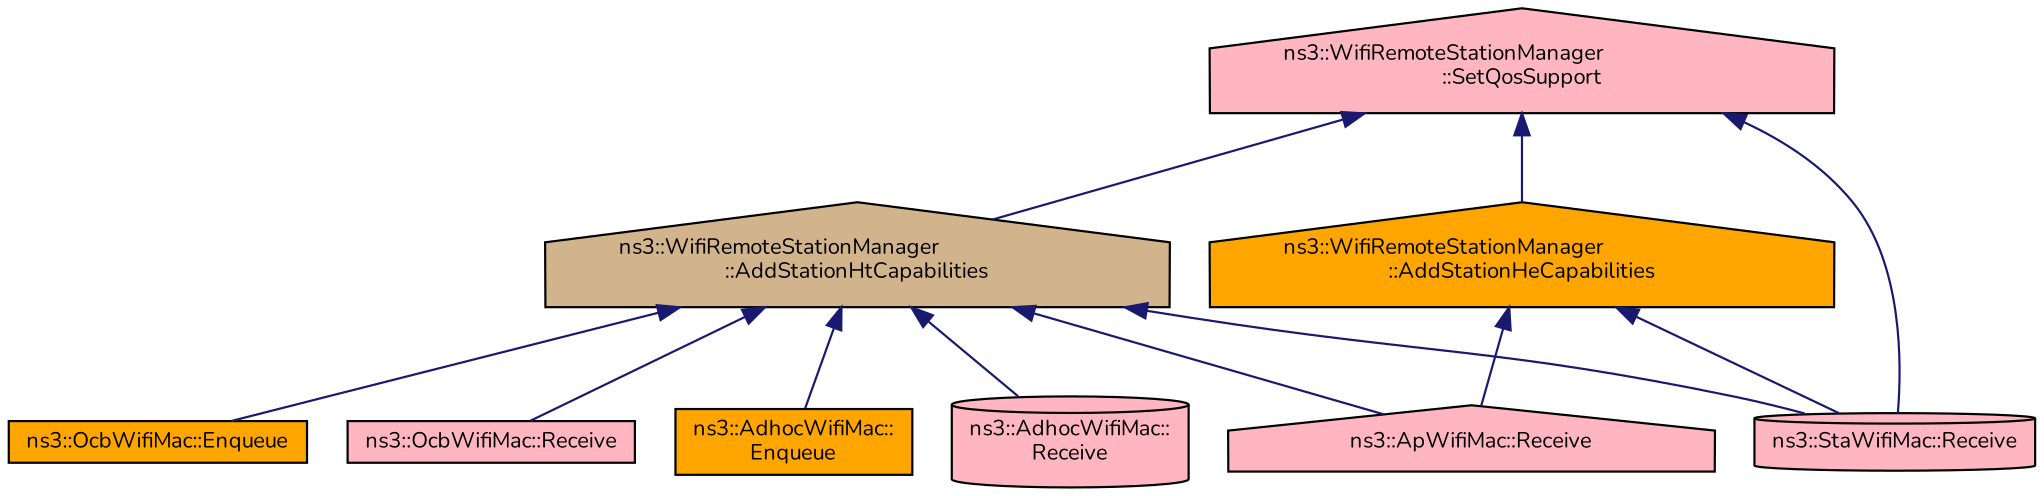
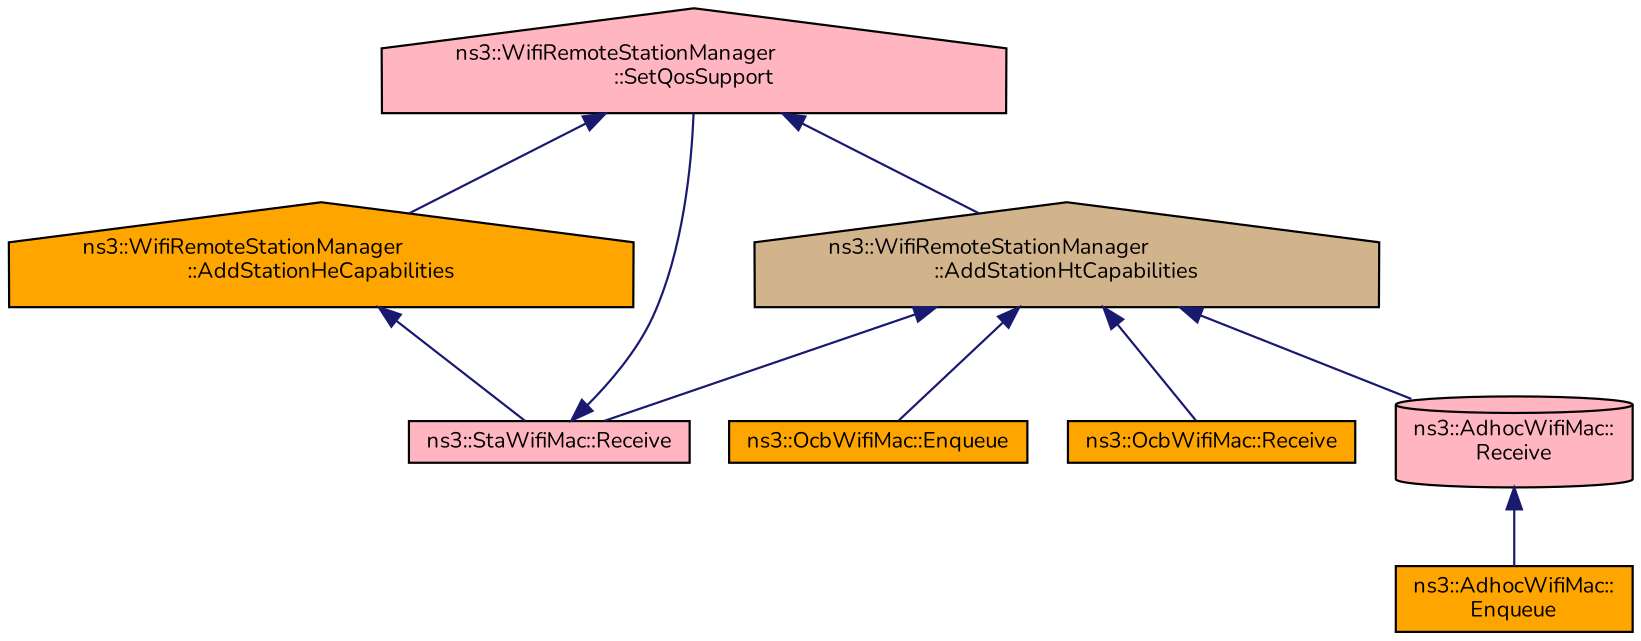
edge "ns3::StaWifiMac::Receive" -> "ns3::WifiRemoteStationManager ::SetQosSupport": reversed
edge "ns3::AdhocWifiMac:: Enqueue" -> "ns3::WifiRemoteStationManager ::AddStationHtCapabilities": now "ns3::AdhocWifiMac:: Enqueue" -> "ns3::AdhocWifiMac:: Receive"
node "ns3::OcbWifiMac::Receive": fillcolor lightpink -> orange
node "ns3::ApWifiMac::Receive": removed
node "ns3::StaWifiMac::Receive": shape cylinder -> box
